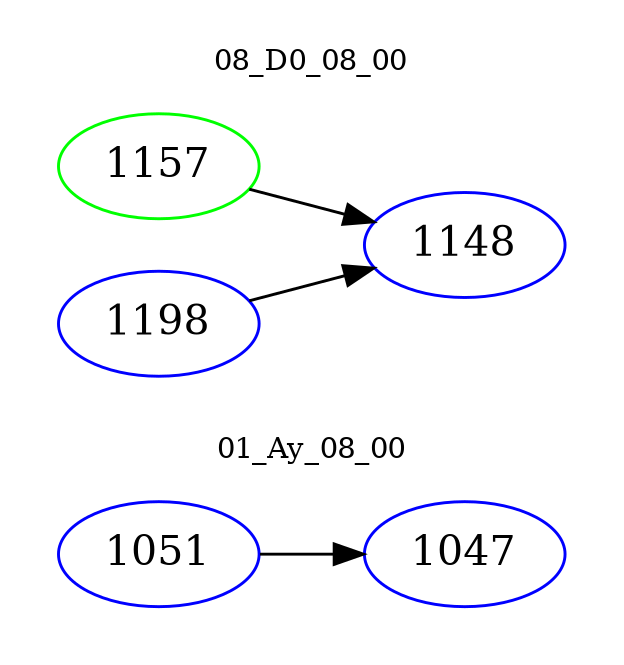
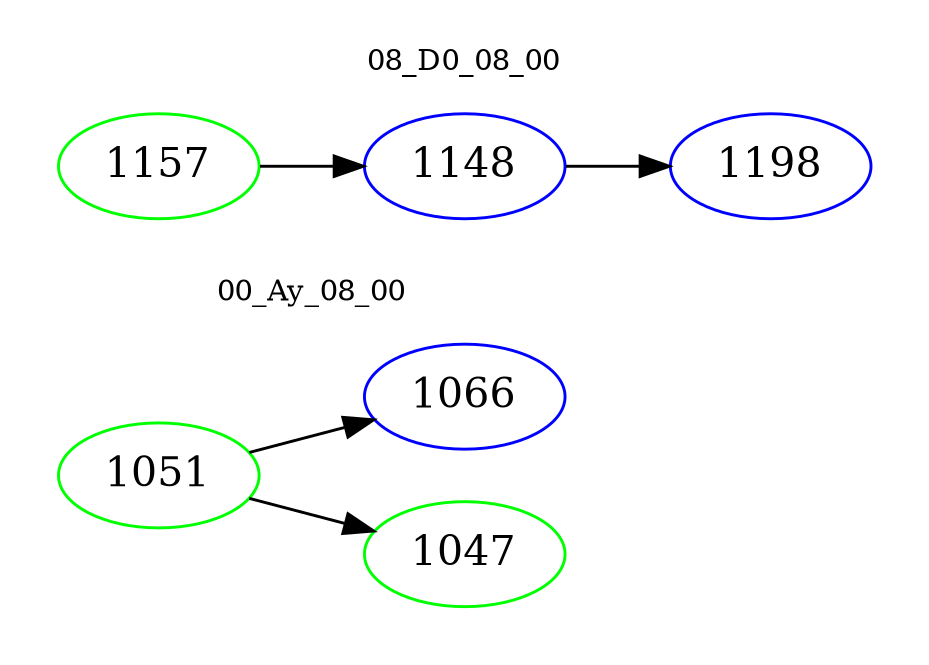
edge "1198" -> "1148": reversed
node "1066": added
cluster "01_Ay_08_00": label "01_Ay_08_00" -> "00_Ay_08_00"
node "1051": color blue -> green
node "1047": color blue -> green
